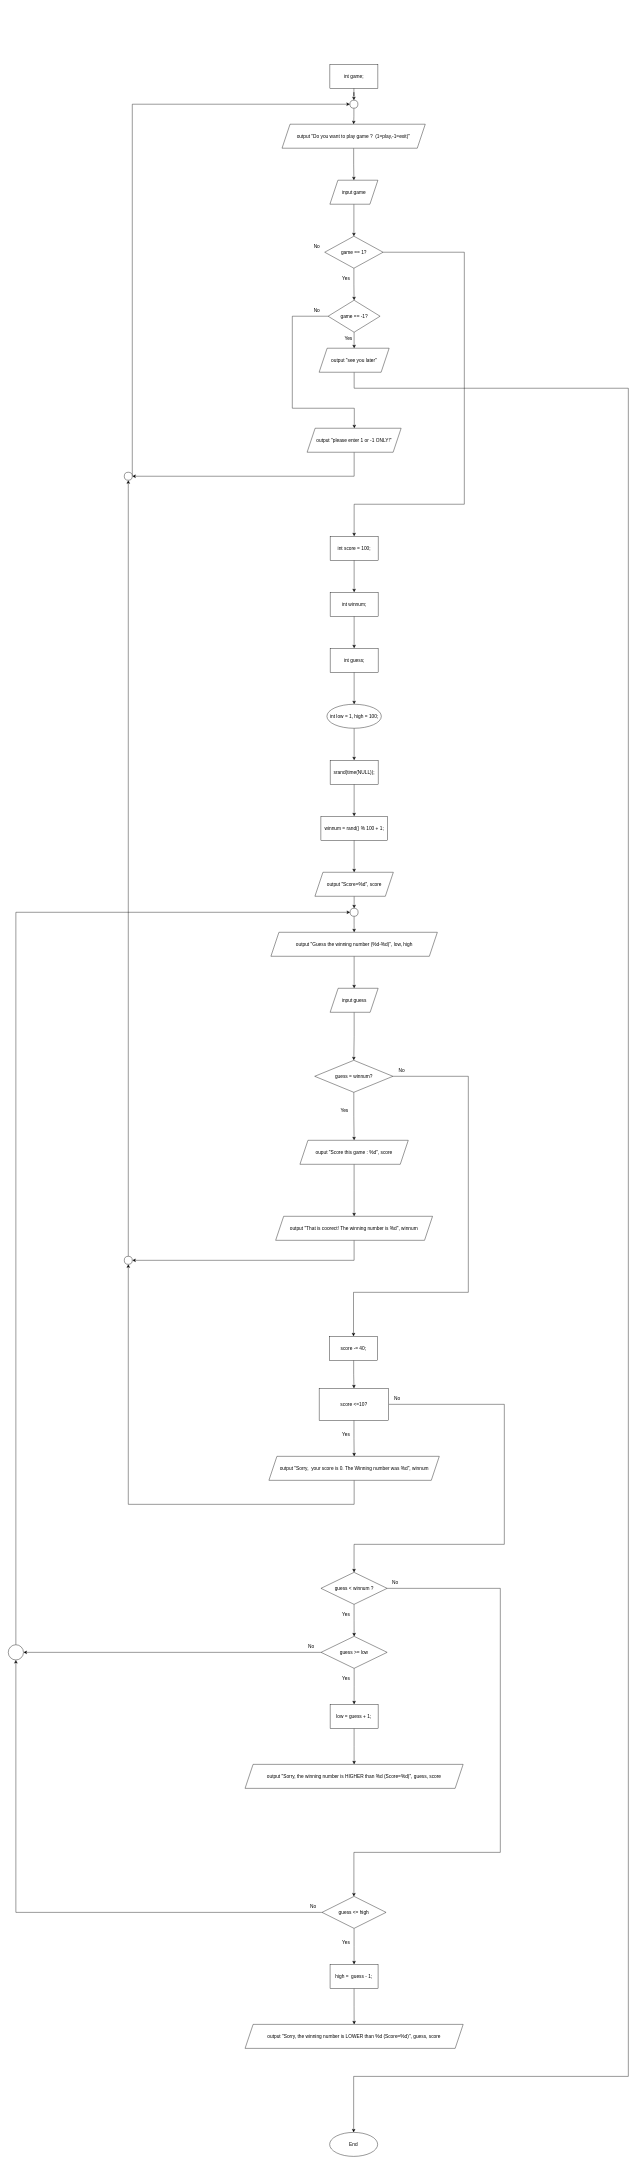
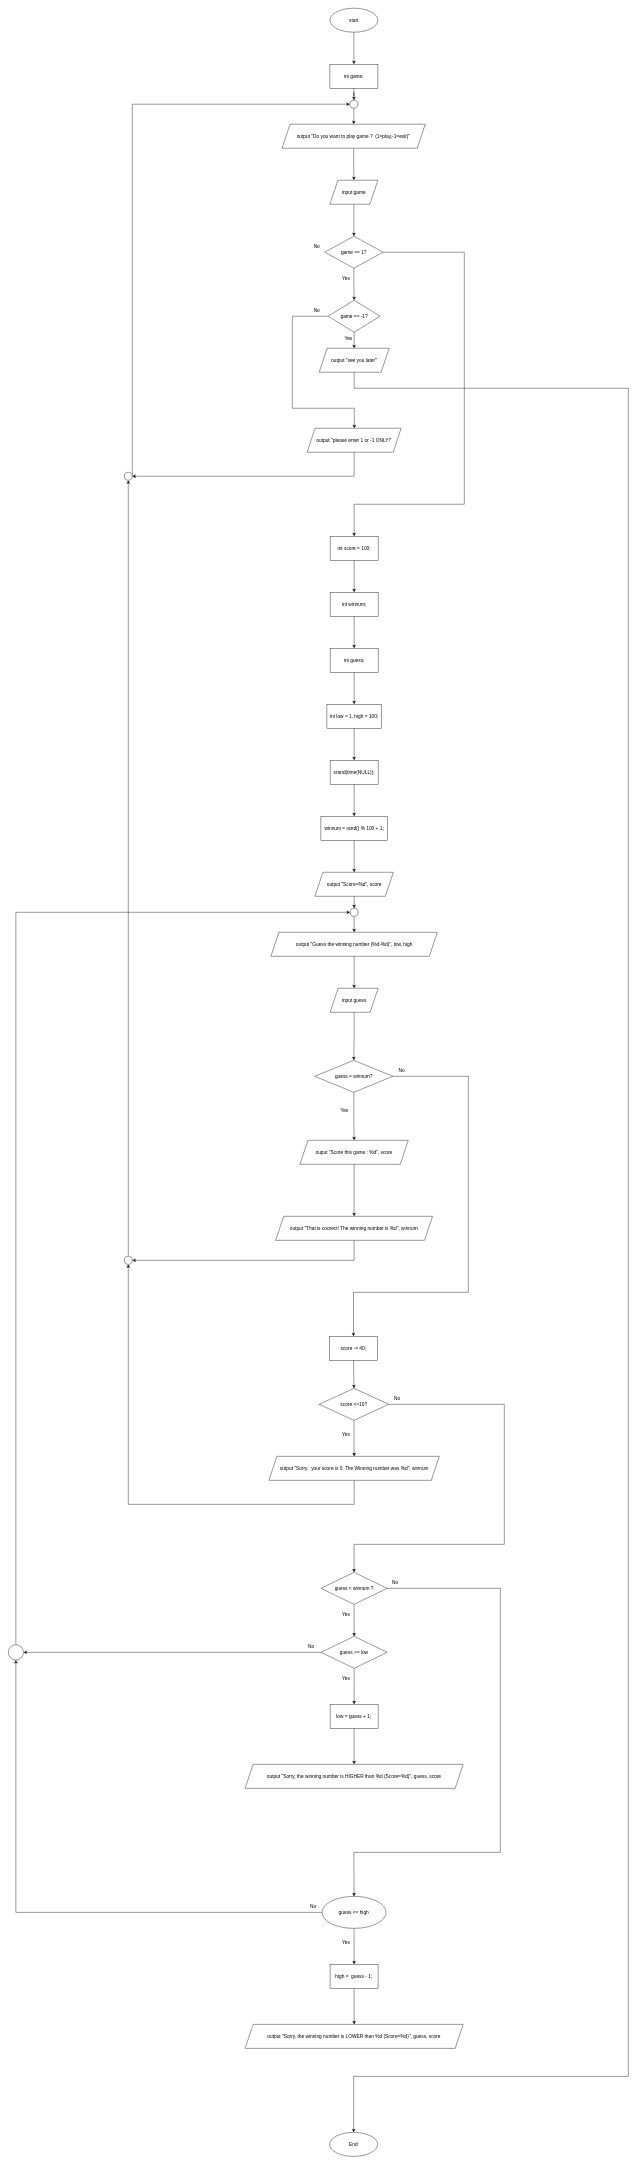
node "start": added
edge "start" -> "int game;": added
node "int low = 1, high = 100;": shape ellipse -> rectangle
node "score <=10?": shape rectangle -> diamond
node "guess <= high": shape diamond -> ellipse
